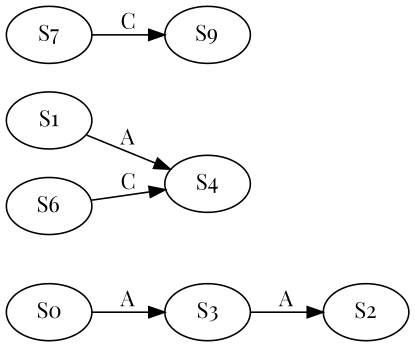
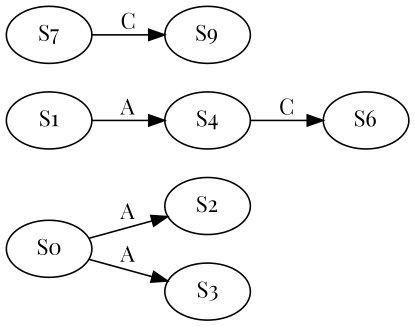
edge "S6" -> "S4": reversed
edge "S3" -> "S2": now "S0" -> "S2"
